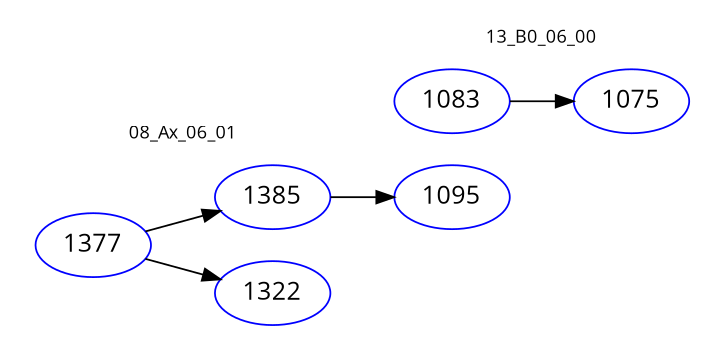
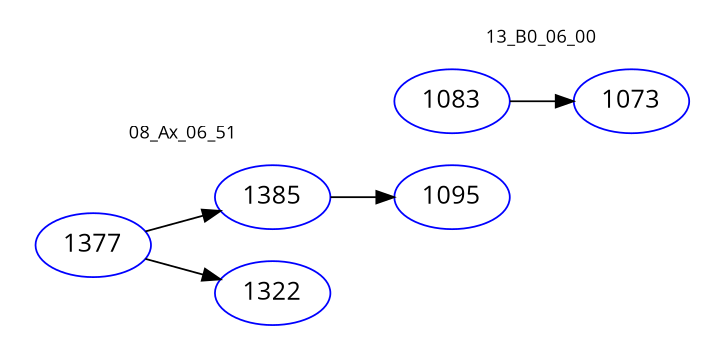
node "1075": label "1075" -> "1073"
cluster "08_Ax_06_01": label "08_Ax_06_01" -> "08_Ax_06_51"
